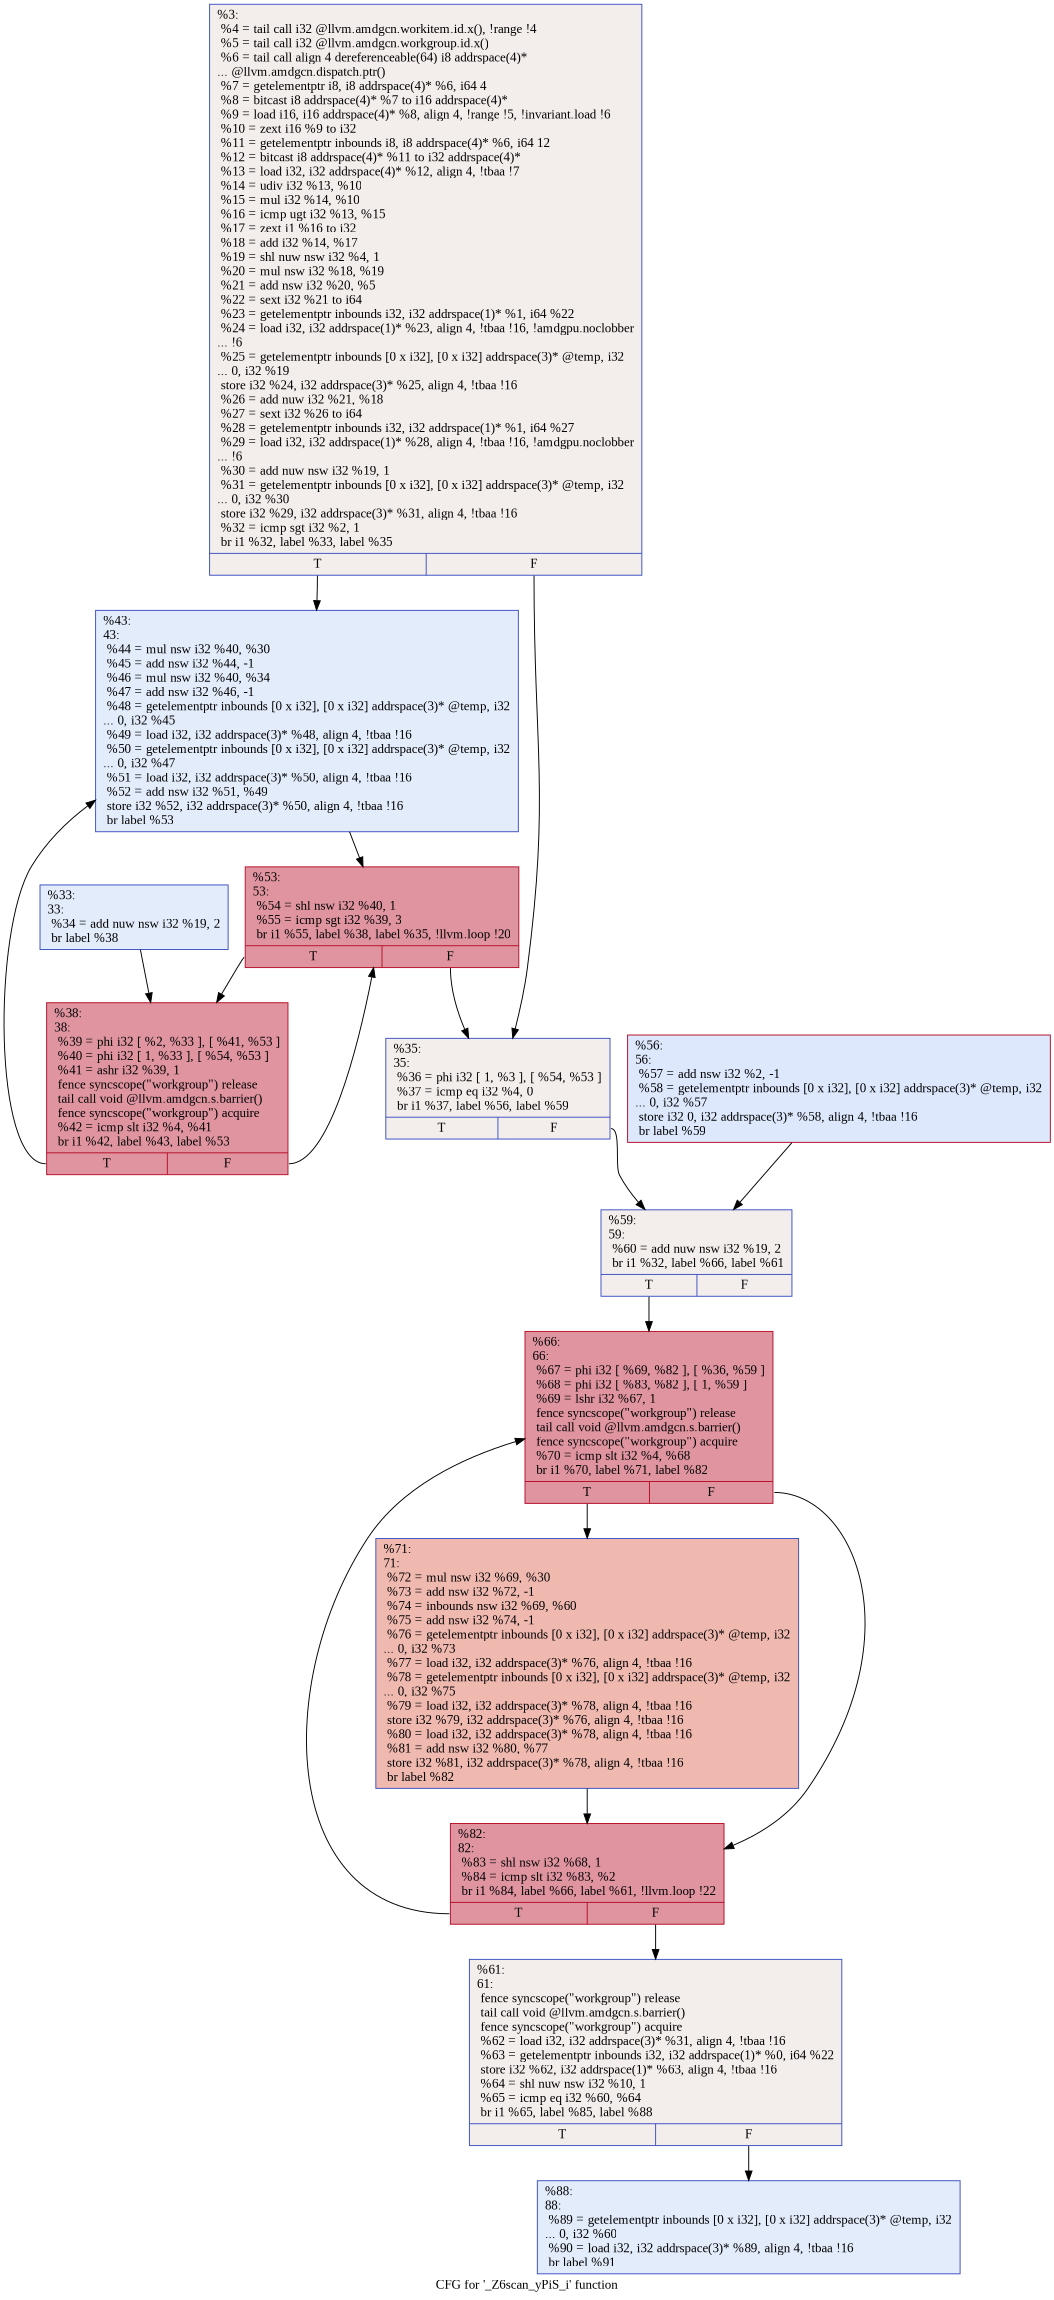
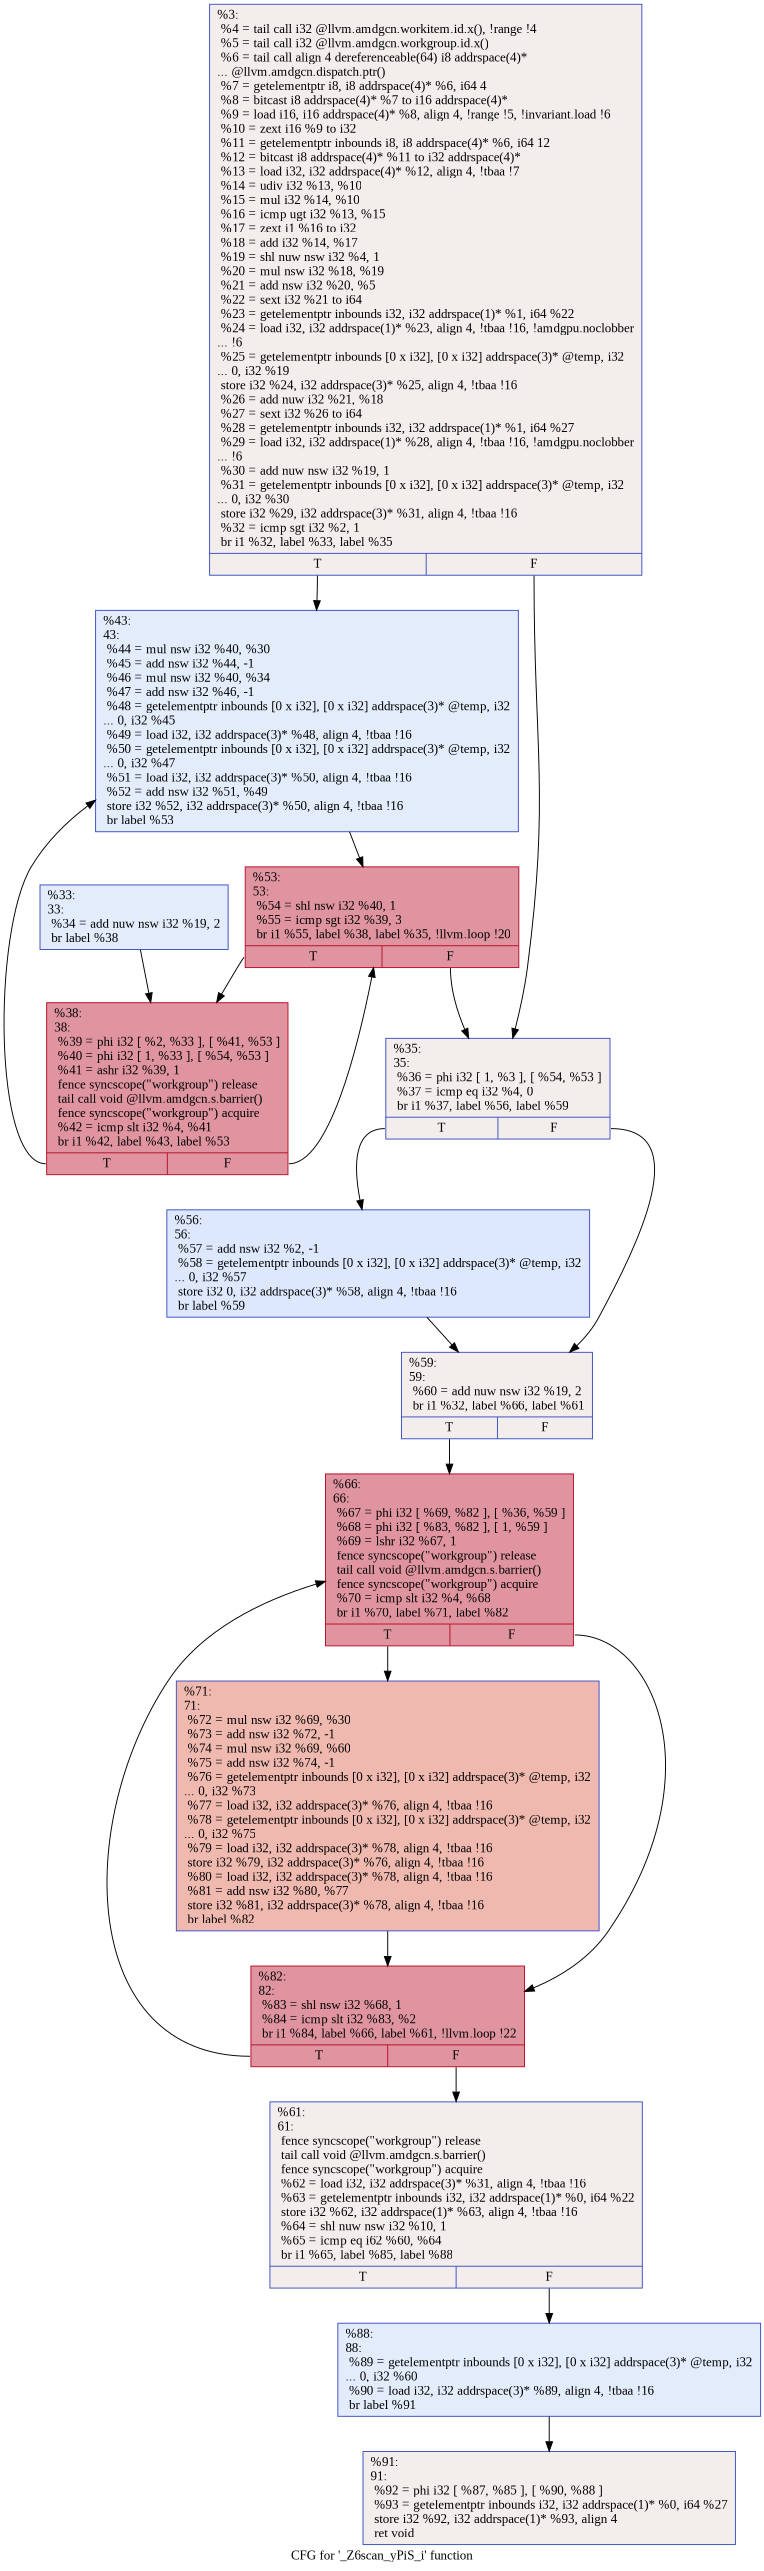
node "%56:": color #b70d28ff -> #3d50c3ff
edge "%35:" -> "%56:": added
node "%71:": text "%74 = inbounds nsw i32 %69, %60" -> "%74 = mul nsw i32 %69, %60"
node "%61:": text "%65 = icmp eq i32 %60, %64" -> "%65 = icmp eq i62 %60, %64"
node "%91:": added
